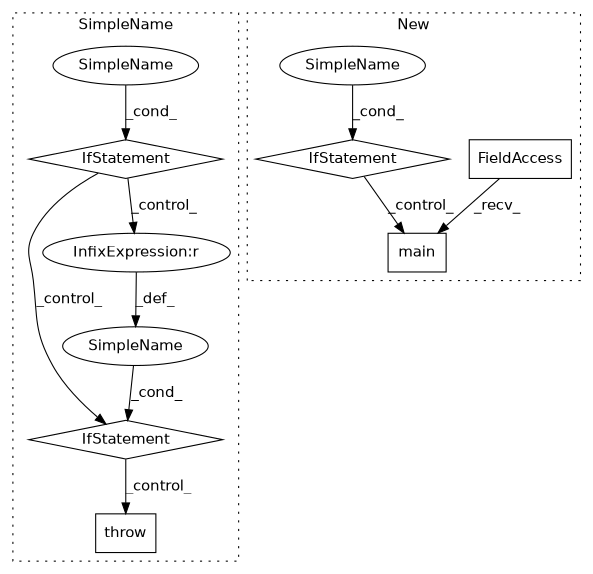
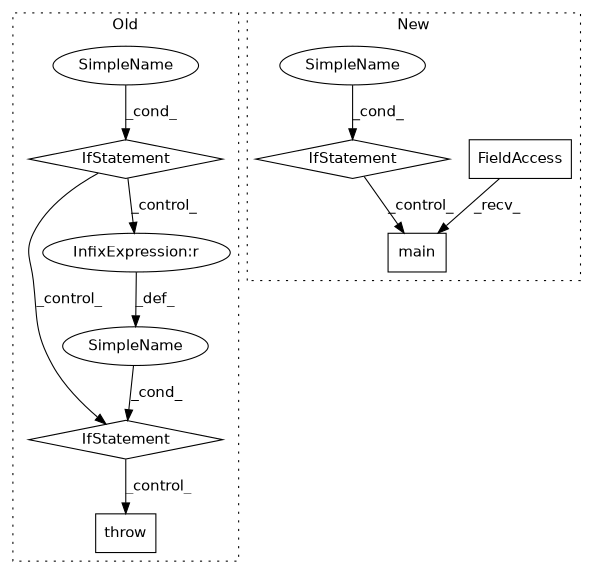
cluster "SimpleName": label "SimpleName" -> "Old"
